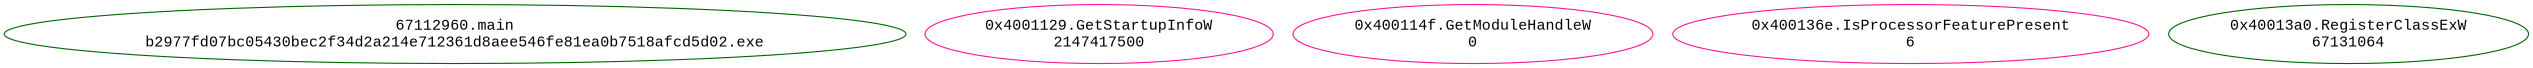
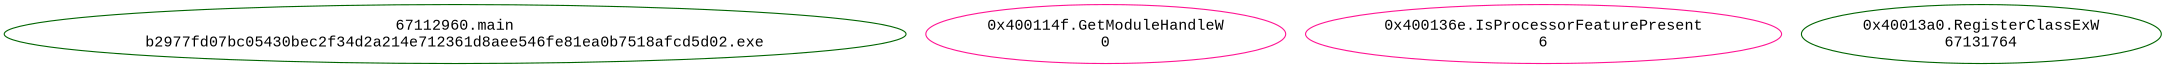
node "0x4001129.GetStartupInfoW 2147417500": removed
node "0x40013a0.RegisterClassExW 67131064": label "0x40013a0.RegisterClassExW 67131064" -> "0x40013a0.RegisterClassExW 67131764"
